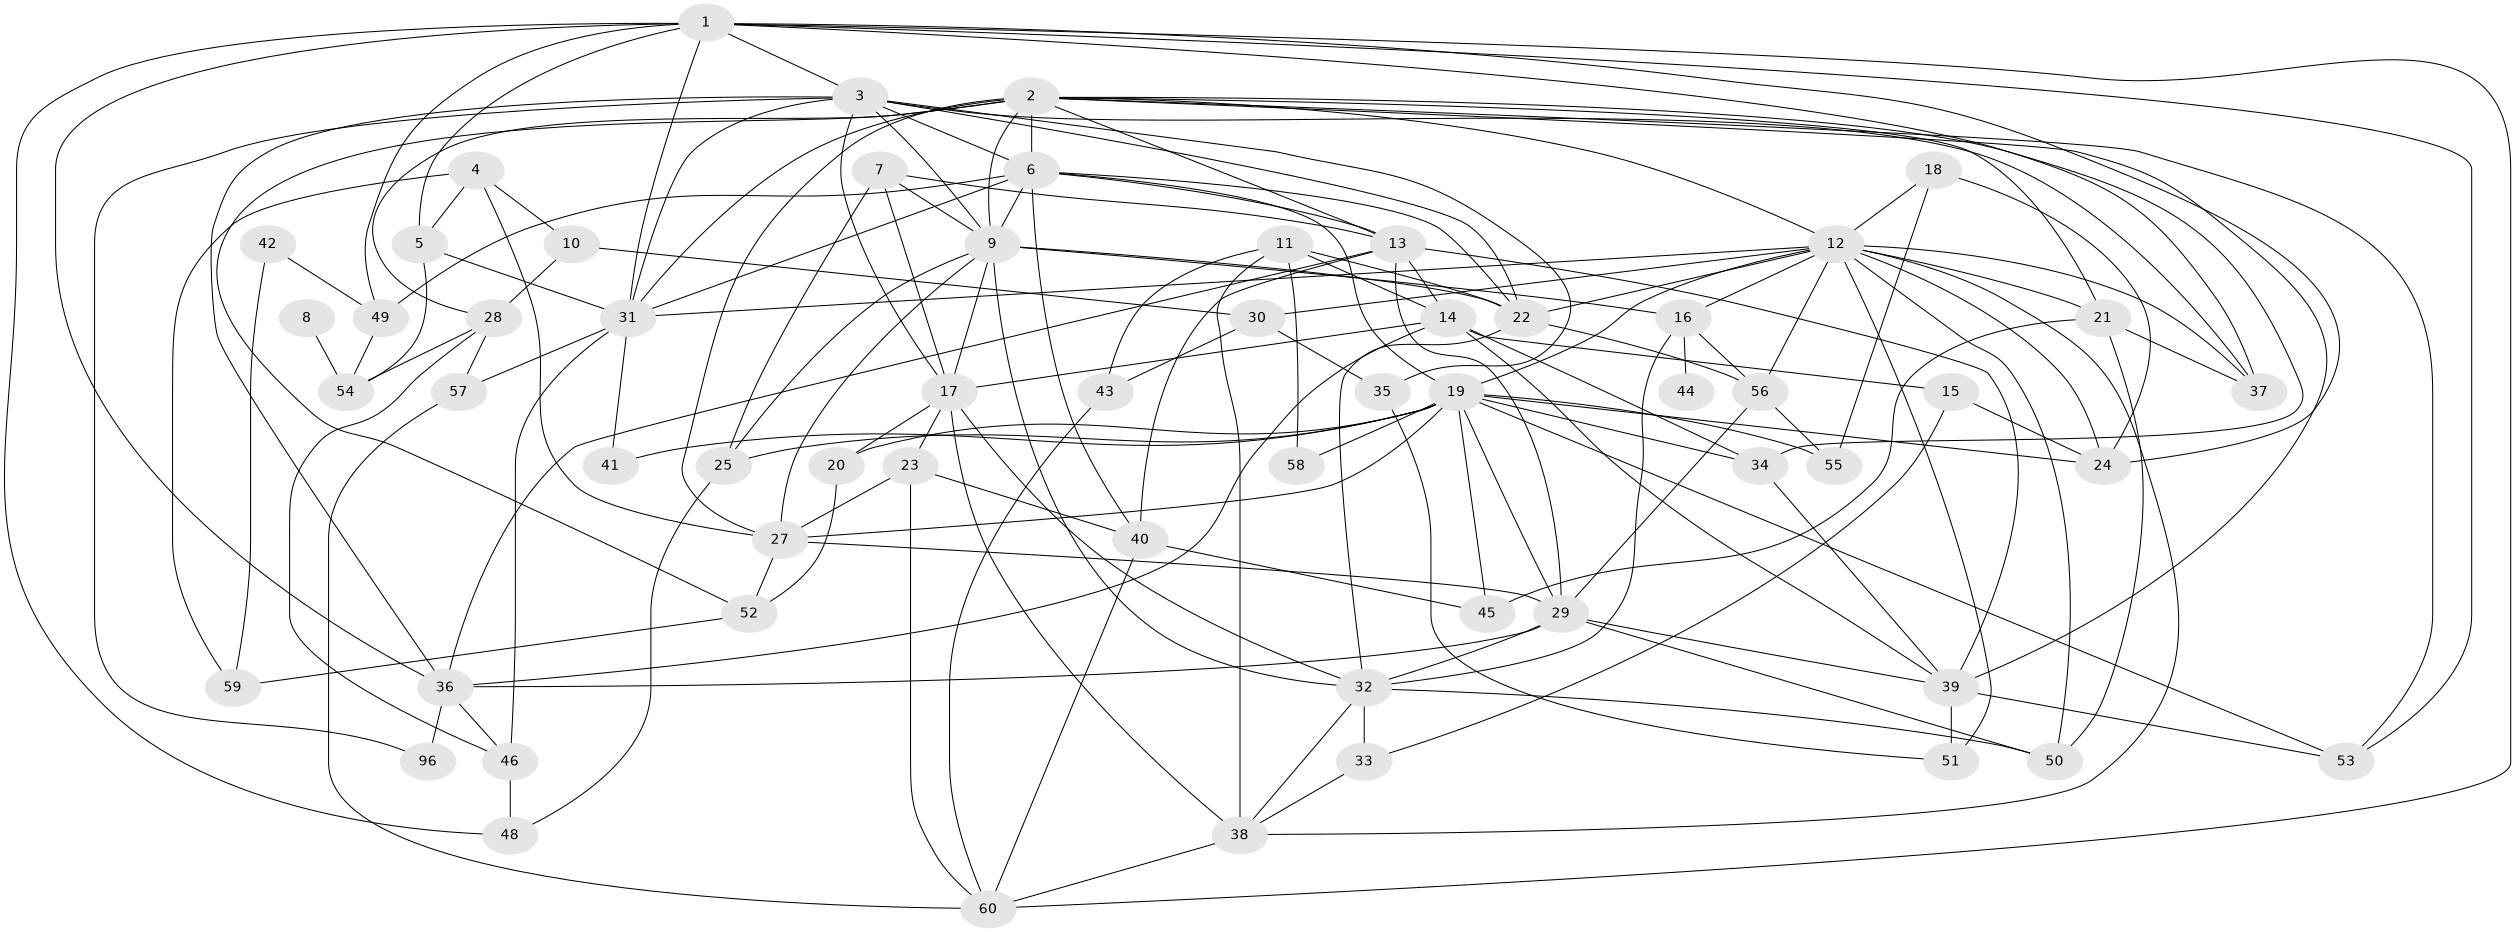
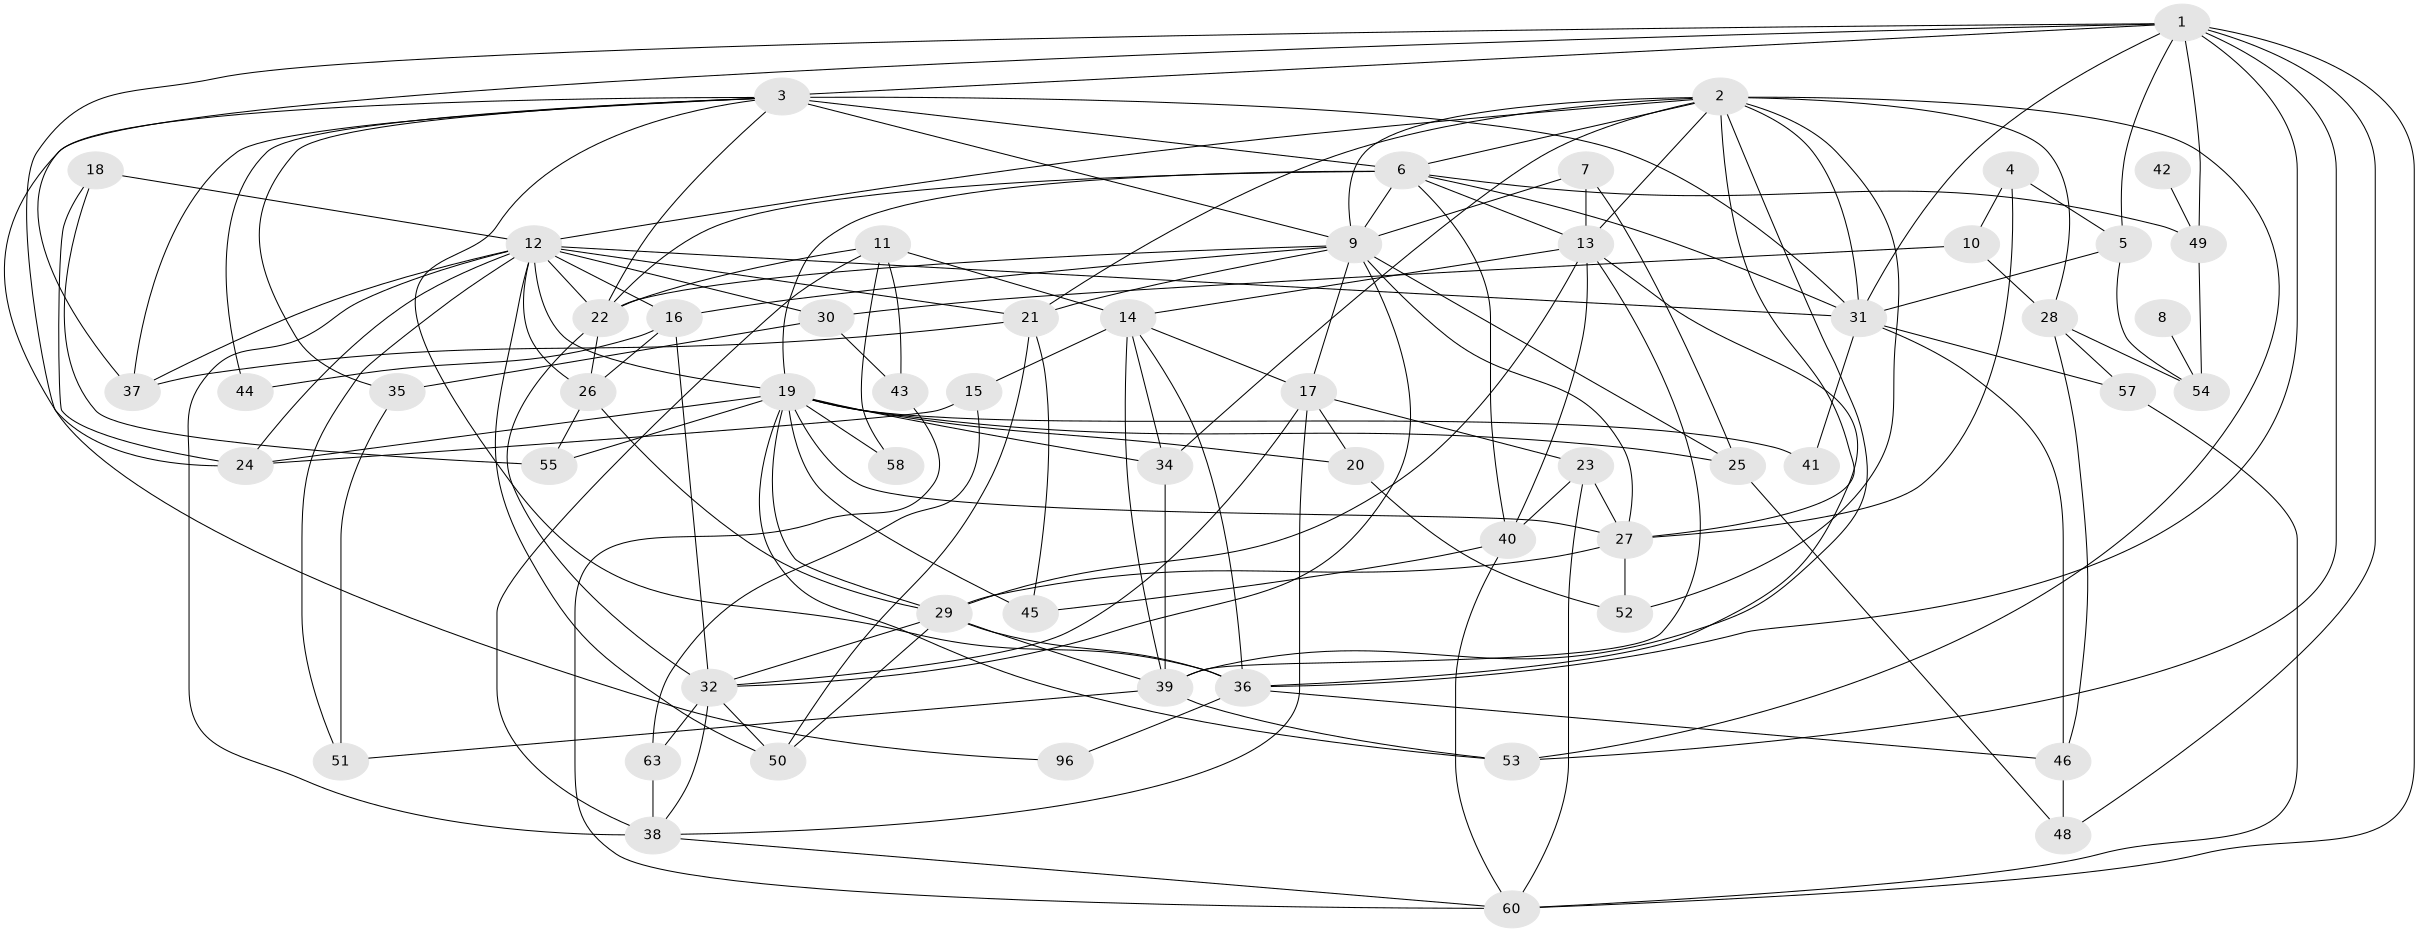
edge "3" -- "17": now "3" -- "44"
edge "7" -- "17": removed
edge "9" -- "21": added
node "56": label "56" -> "26"
node "59": removed
node "33": label "33" -> "63"
